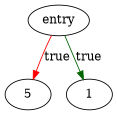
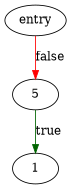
edge "entry" -> "1": now "5" -> "1"
edge "entry" -> "5": label "true" -> "false"
